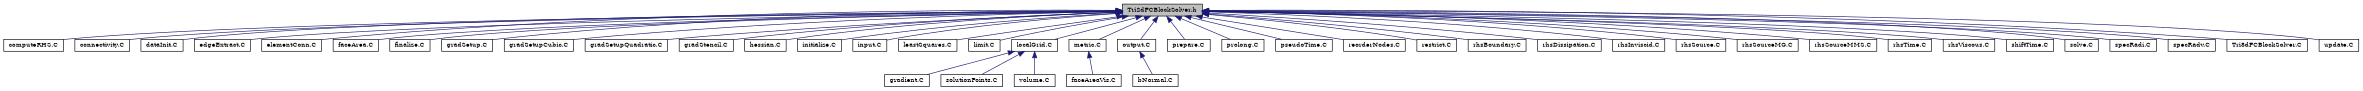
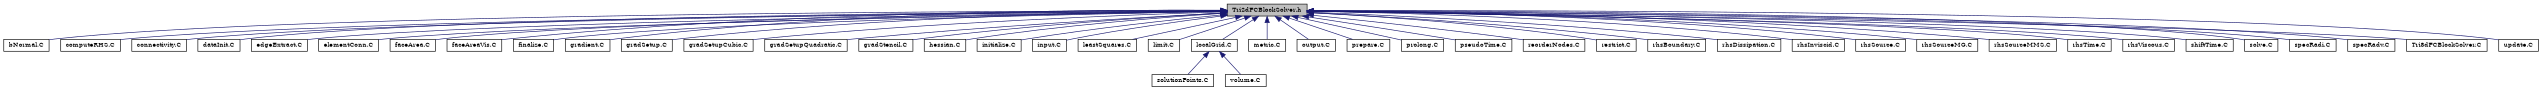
edge "gradient.C" -> "localGrid.C": now "gradient.C" -> "Tri2dFCBlockSolver.h"
edge "faceAreaVis.C" -> "metric.C": now "faceAreaVis.C" -> "Tri2dFCBlockSolver.h"
edge "bNormal.C" -> "output.C": now "bNormal.C" -> "Tri2dFCBlockSolver.h"
